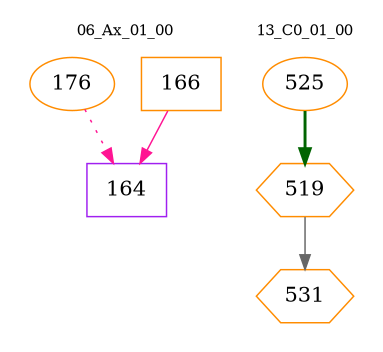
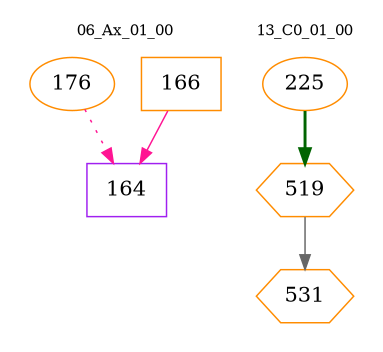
node "525": label "525" -> "225"
